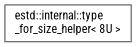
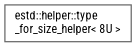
node "estd::internal::type _for_size_helper< 8U >": label "estd::internal::type _for_size_helper< 8U >" -> "estd::helper::type _for_size_helper< 8U >"
